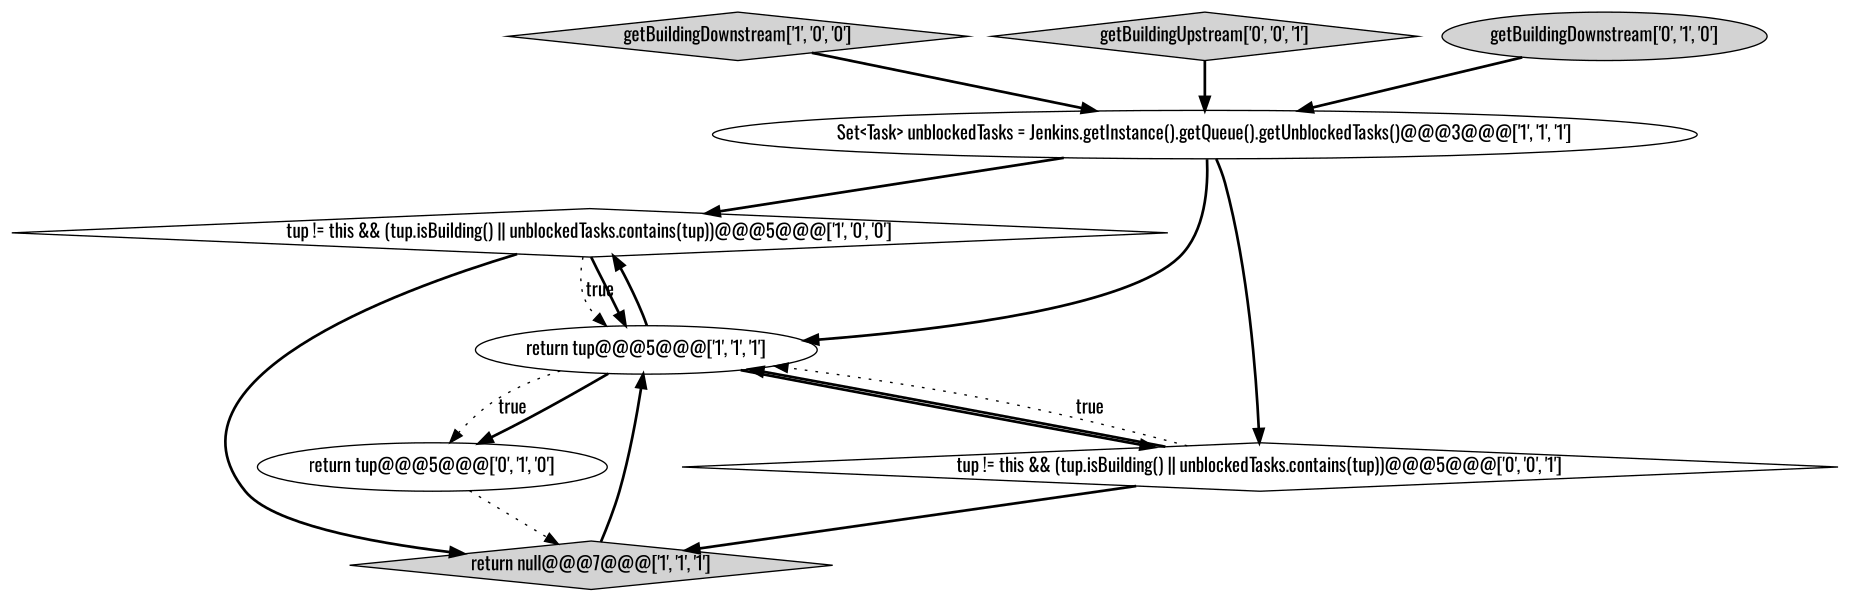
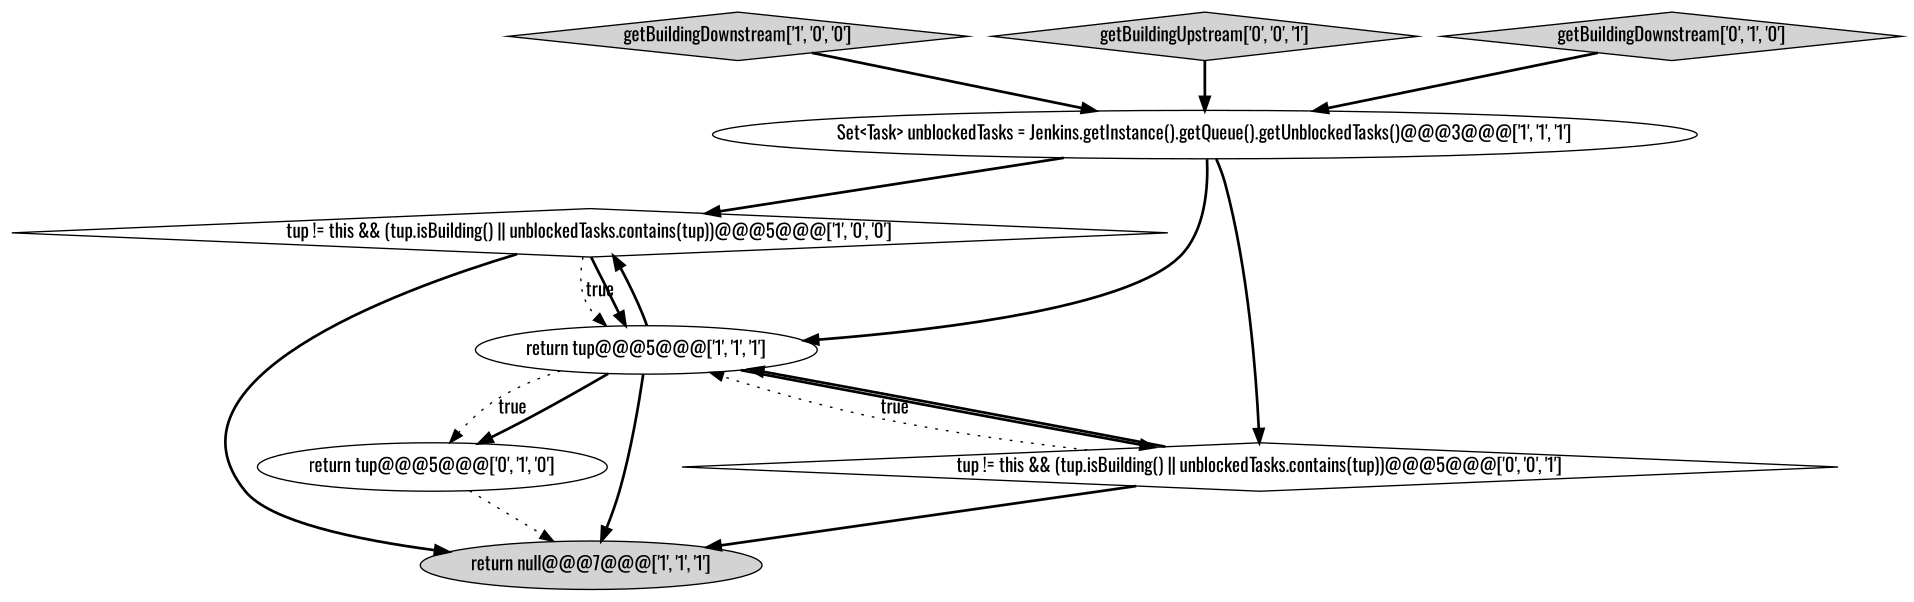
node "getBuildingDownstream['0', '1', '0']": shape ellipse -> diamond
edge "return null@@@7@@@['1', '1', '1']" -> "return tup@@@5@@@['1', '1', '1']": reversed
node "return null@@@7@@@['1', '1', '1']": shape diamond -> ellipse
